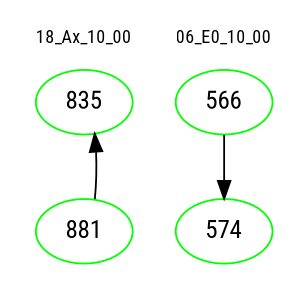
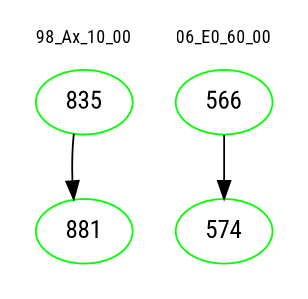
cluster "18_Ax_10_00": label "18_Ax_10_00" -> "98_Ax_10_00"
cluster "06_E0_10_00": label "06_E0_10_00" -> "06_E0_60_00"
edge "881" -> "835": reversed
